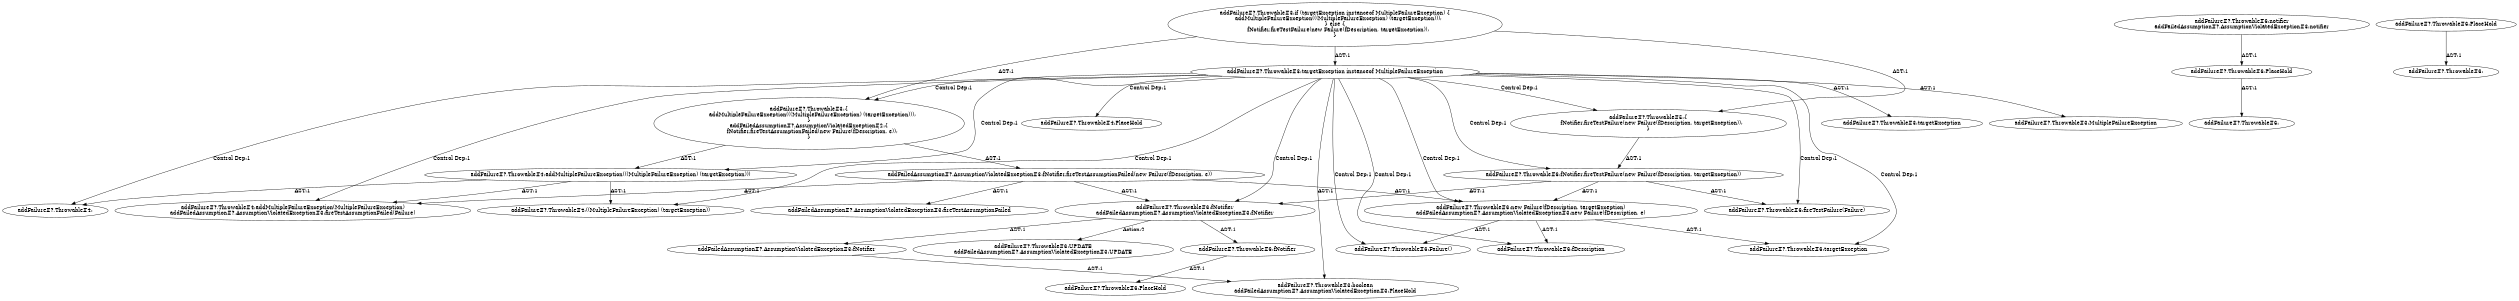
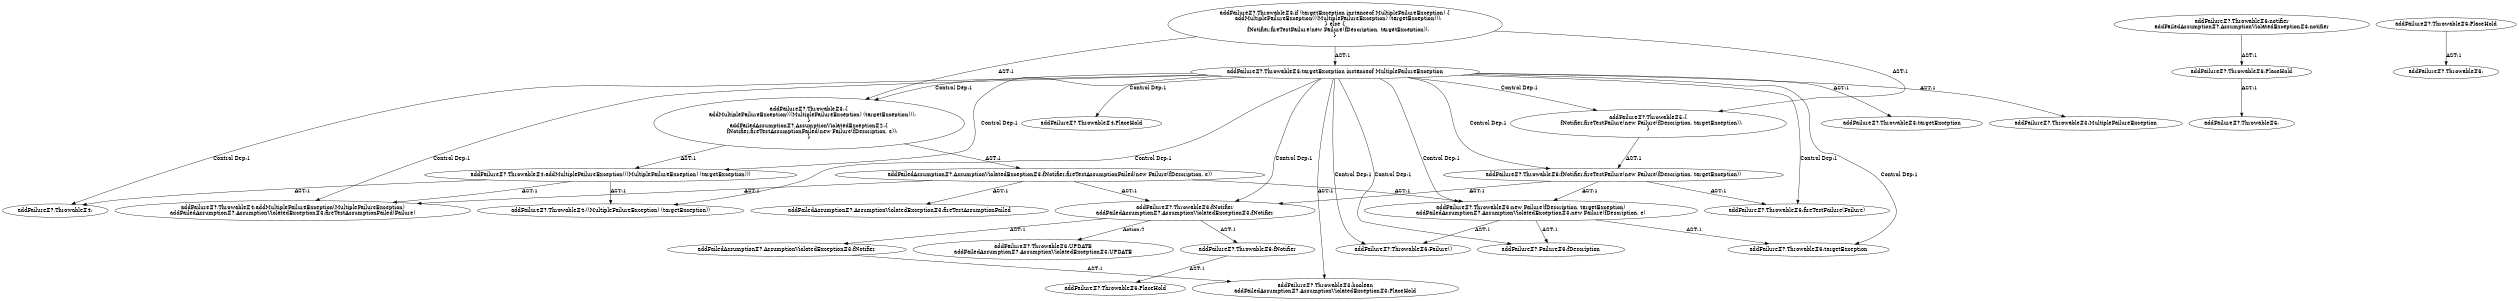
node "addFailure#?,Throwable#6:fDescription": label "addFailure#?,Throwable#6:fDescription" -> "addFailure#?,Failure#6:fDescription"
